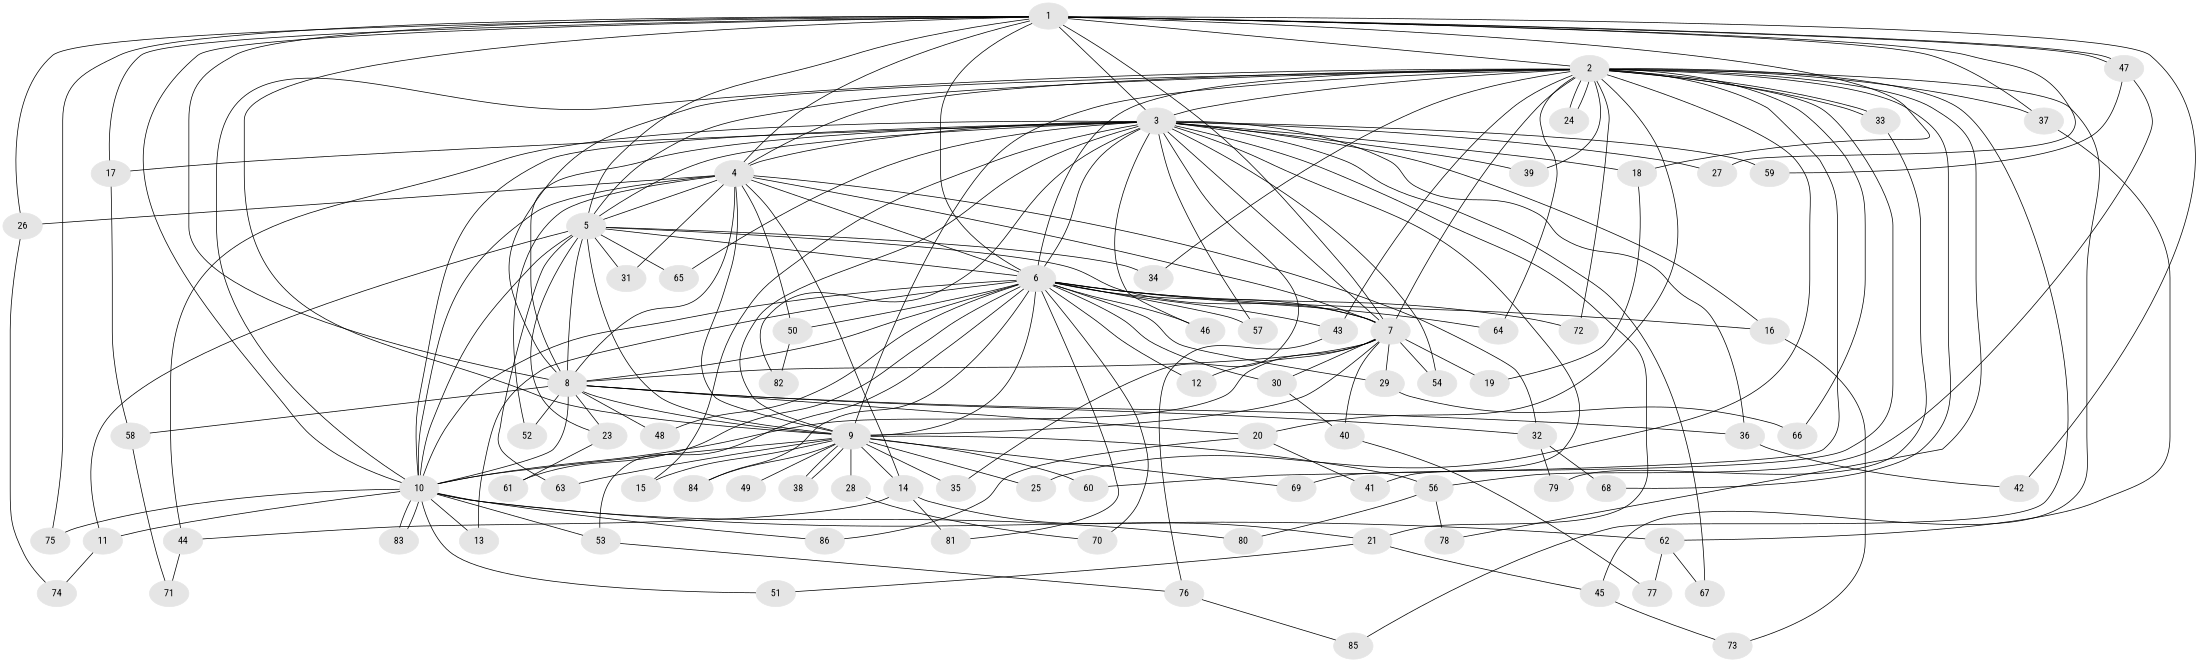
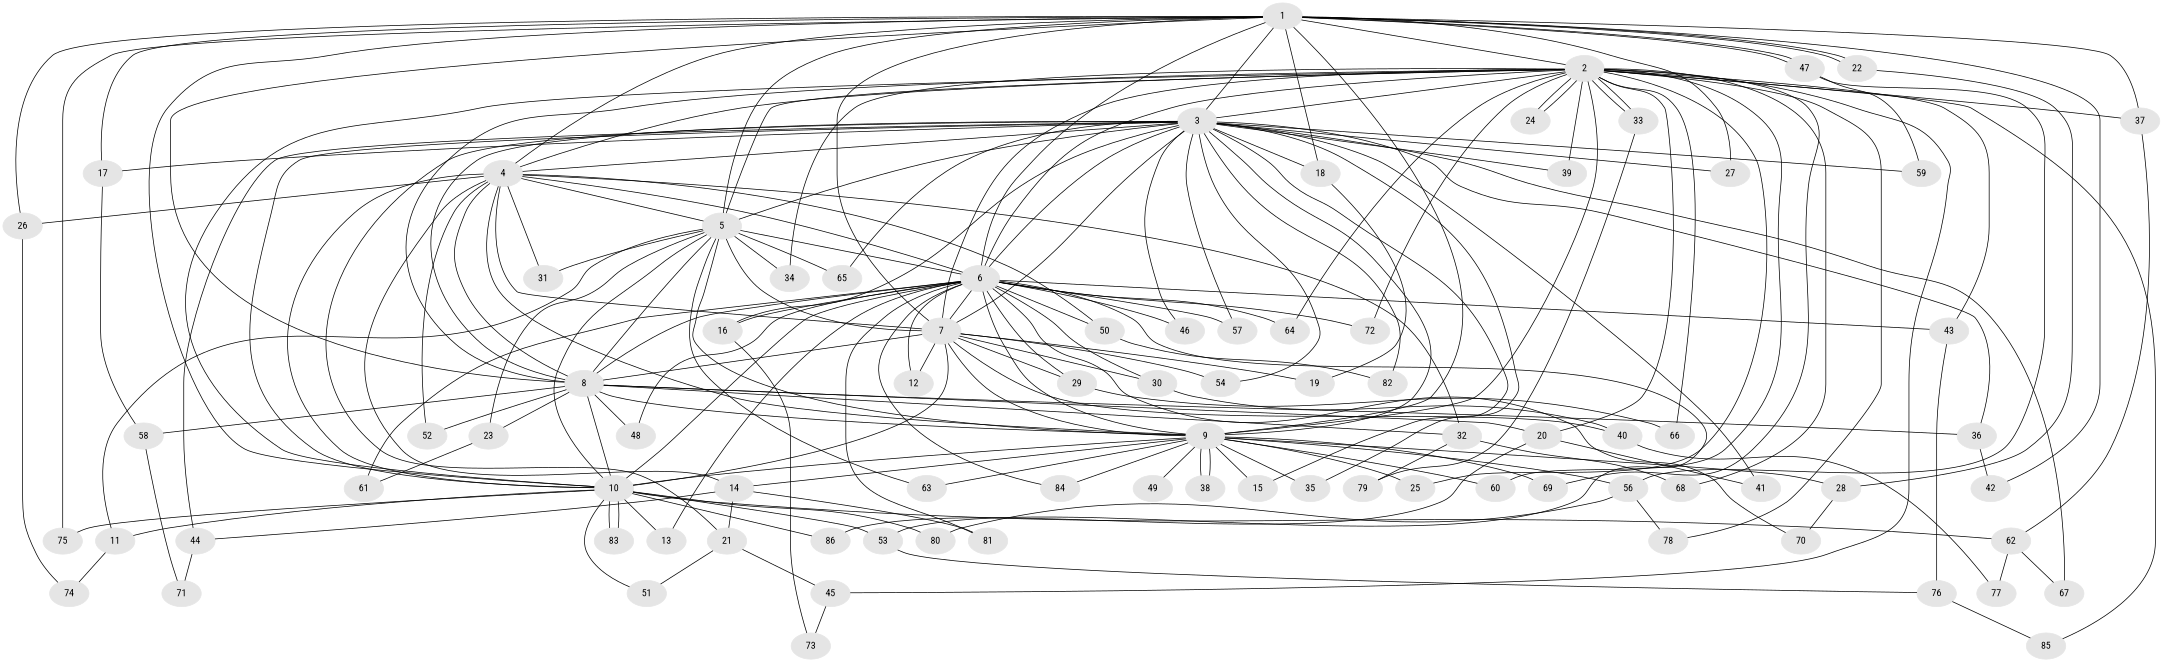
node "22": added
